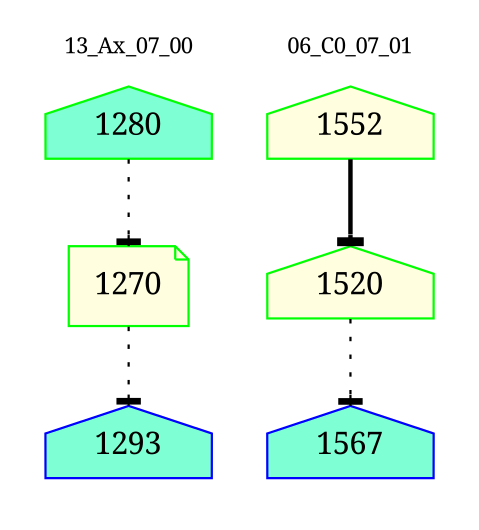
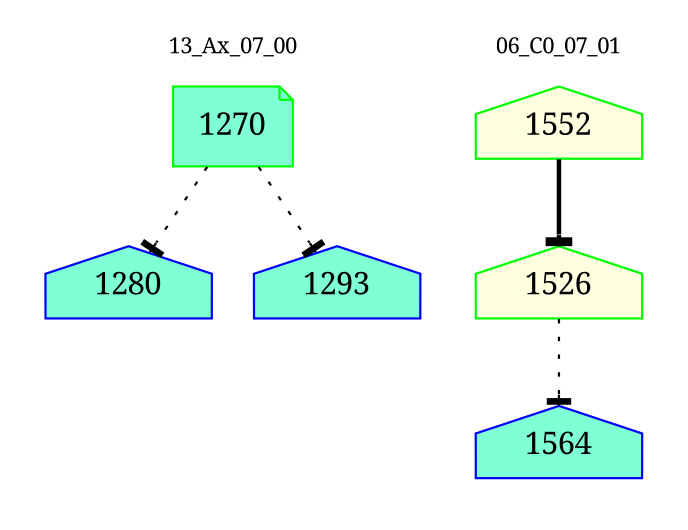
node "1280": color green -> blue
edge "1280" -> "1270": reversed
node "1270": fillcolor lightyellow -> aquamarine
node "1520": label "1520" -> "1526"
node "1567": label "1567" -> "1564"
